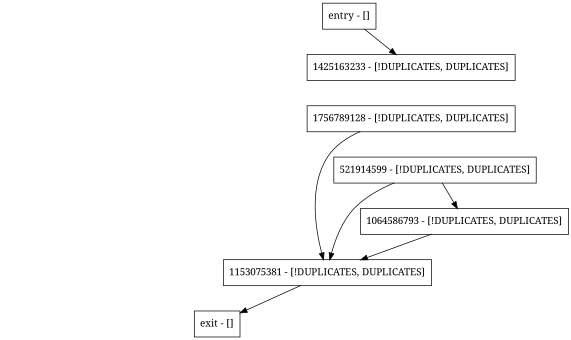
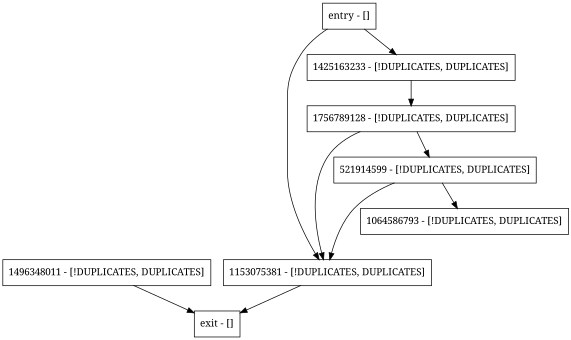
edge "1425163233 - [!DUPLICATES, DUPLICATES]" -> "1756789128 - [!DUPLICATES, DUPLICATES]": added
edge "1756789128 - [!DUPLICATES, DUPLICATES]" -> "521914599 - [!DUPLICATES, DUPLICATES]": added
edge "1064586793 - [!DUPLICATES, DUPLICATES]" -> "1153075381 - [!DUPLICATES, DUPLICATES]": now "entry - []" -> "1153075381 - [!DUPLICATES, DUPLICATES]"
node "1496348011 - [!DUPLICATES, DUPLICATES]": added
